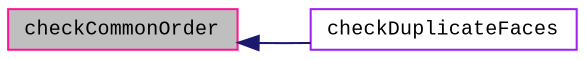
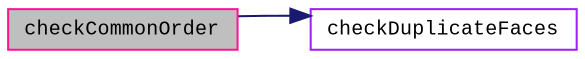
edge "checkDuplicateFaces" -> "checkCommonOrder": reversed
